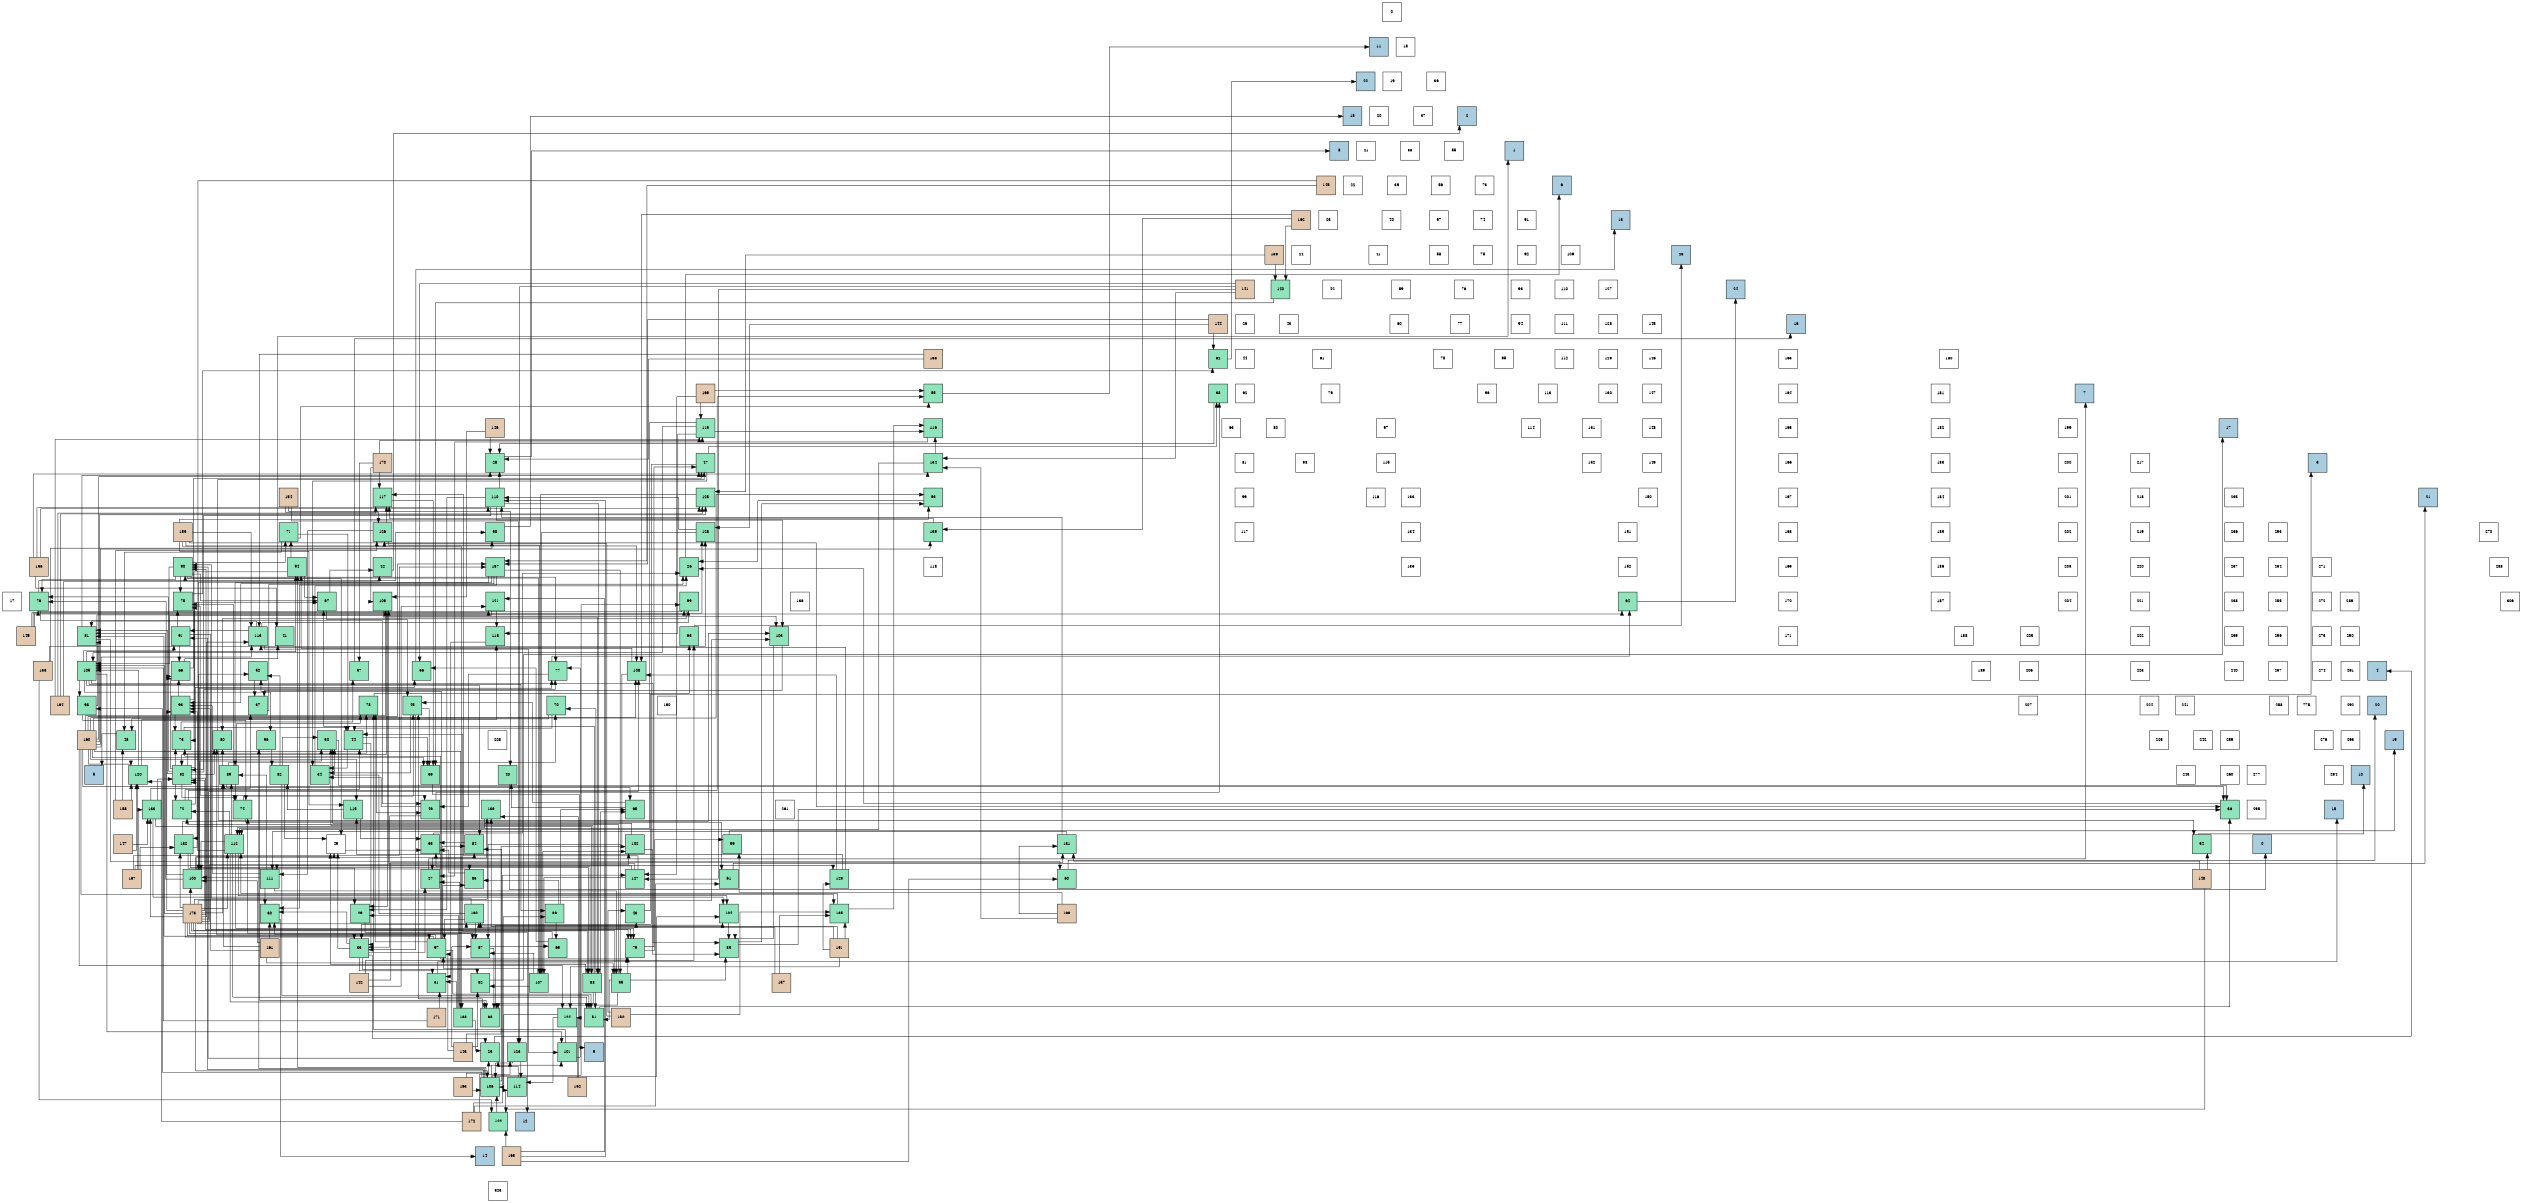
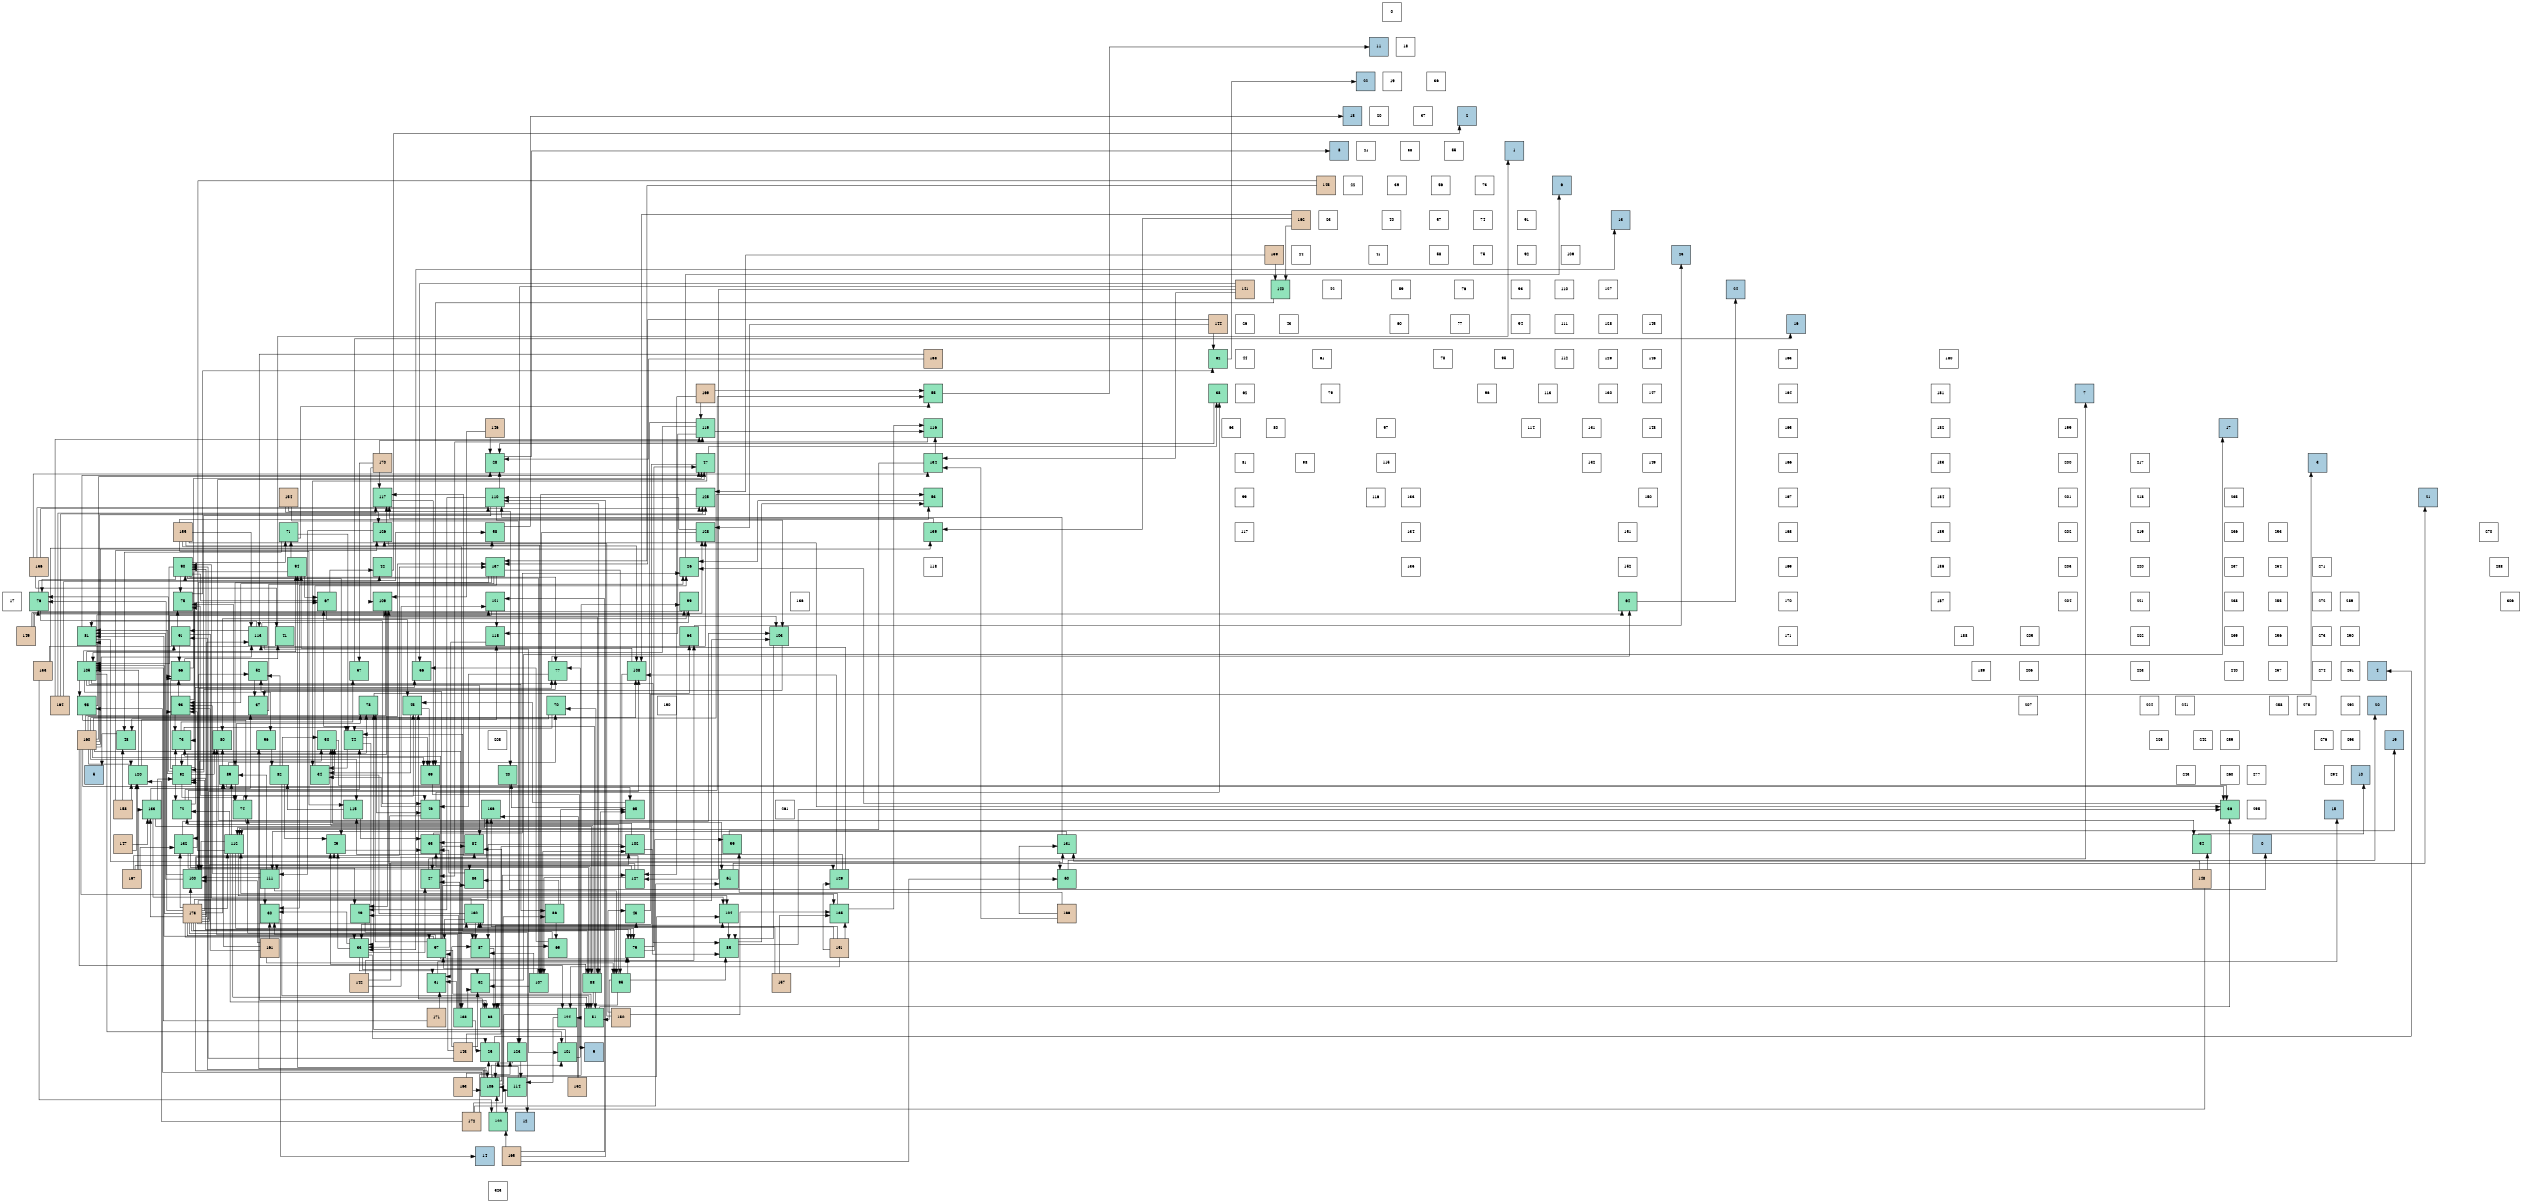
node "775": label "775" -> "275"
node "49": fillcolor #ffffff -> #91e3bb
edge "138" -> "32": added
